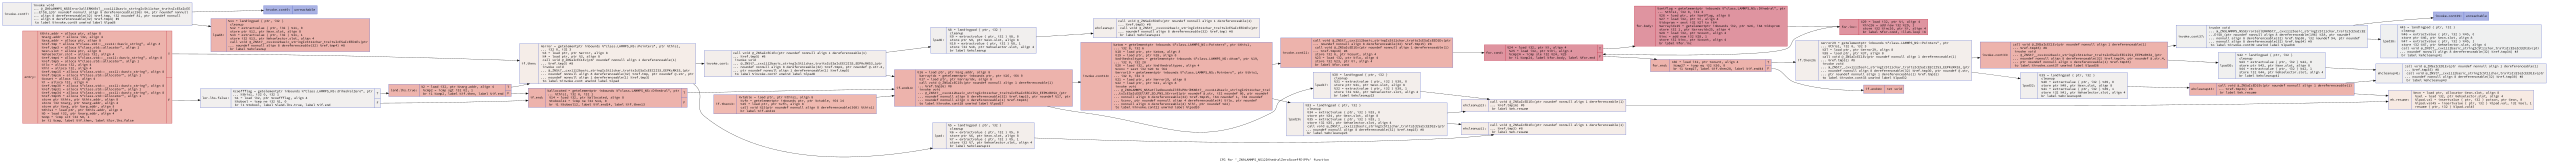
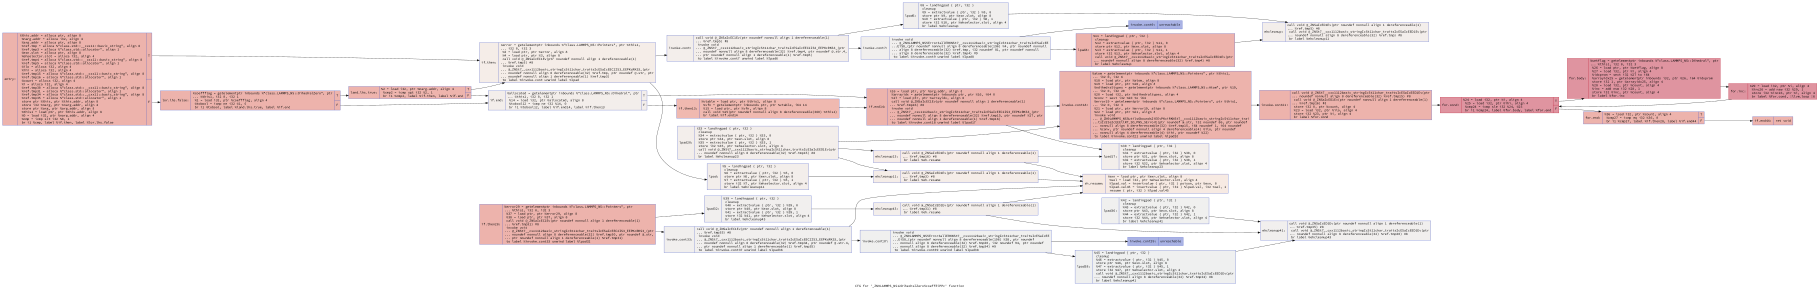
edge "lpad8:" -> "ehcleanup:": added
node "invoke.cont33:": fillcolor #d6524470 -> #e0dbd870
node "if.then28:": fillcolor #e5d8d170 -> #d6524470
edge "invoke.cont33:" -> "lpad36:": now "invoke.cont33:" -> "eh.resume:"
edge "for.end:" -> "if.then28:": removed
edge "invoke.cont:" -> "if.end14:": now "invoke.cont:" -> "invoke.cont7:"
node "entry:": color #b70d28ff -> #3d50c3ff
node "ehcleanup43:": fillcolor #d6524470 -> #e5d8d170
node "eh.resume:": text "%exn = load ptr, allocator %exn.slot, align 8" -> "%exn = load ptr, ptr %exn.slot, align 8"
edge "lpad17:" -> "ehcleanup23:": reversed
node "lor.lhs.false:": fillcolor #e0dbd870 -> #d6524470
node "if.end:": fillcolor #d6524470 -> #e5d8d170
edge "invoke.cont18:" -> "lpad20:": reversed
edge "if.end:" -> "if.then13:": added
edge "ehcleanup11:" -> "eh.resume:": added
edge "lpad38:" -> "ehcleanup41:": added
